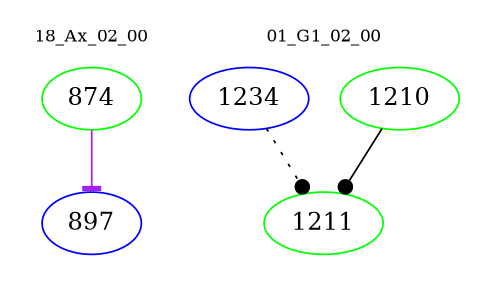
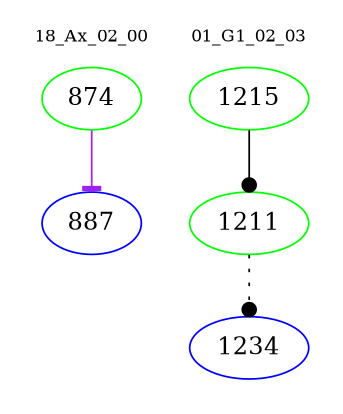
cluster "01_G1_02_00": label "01_G1_02_00" -> "01_G1_02_03"
node "1210": label "1210" -> "1215"
edge "1234" -> "1211": reversed
node "897": label "897" -> "887"
